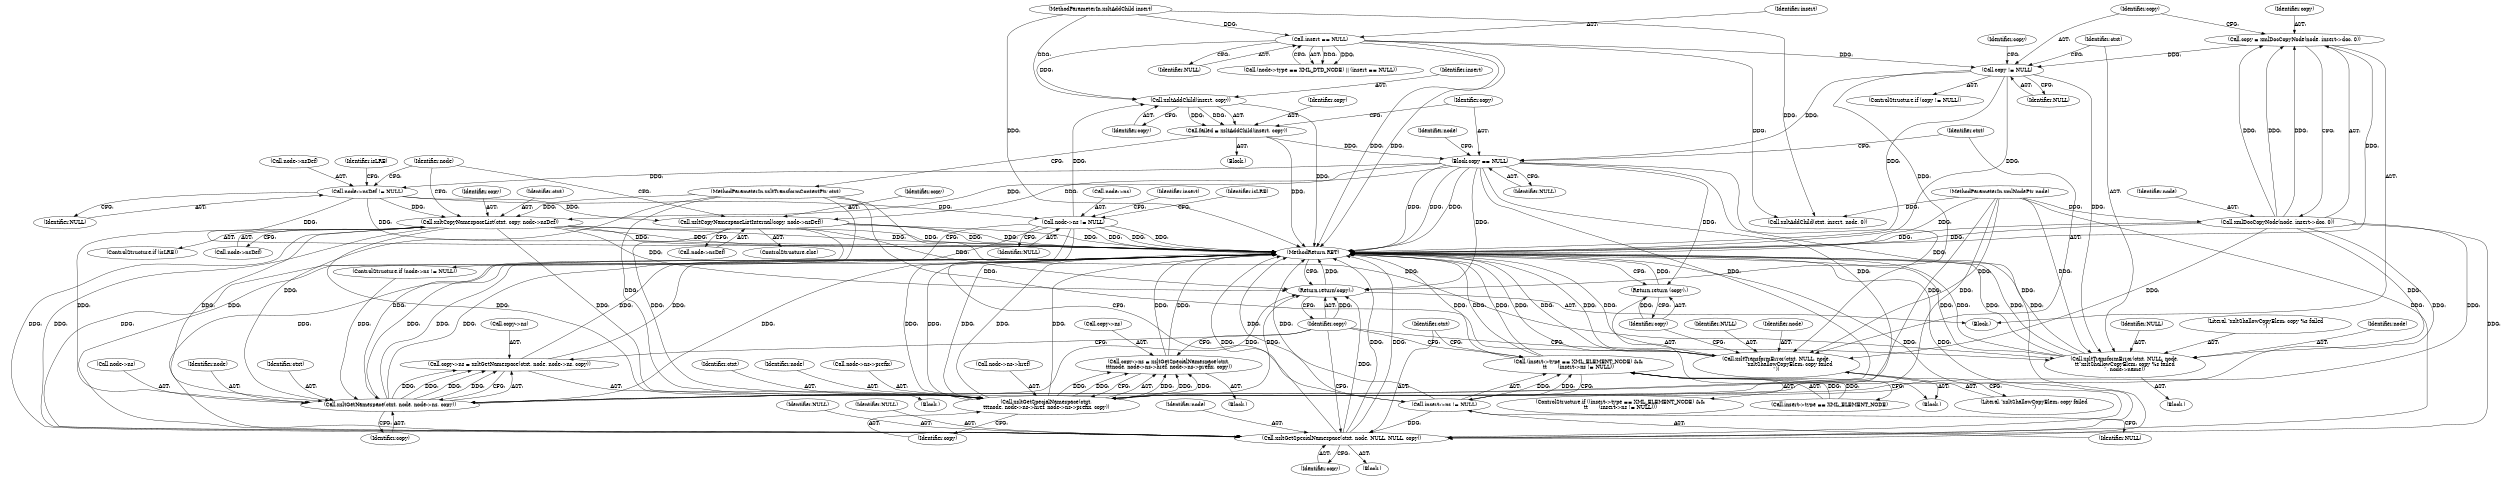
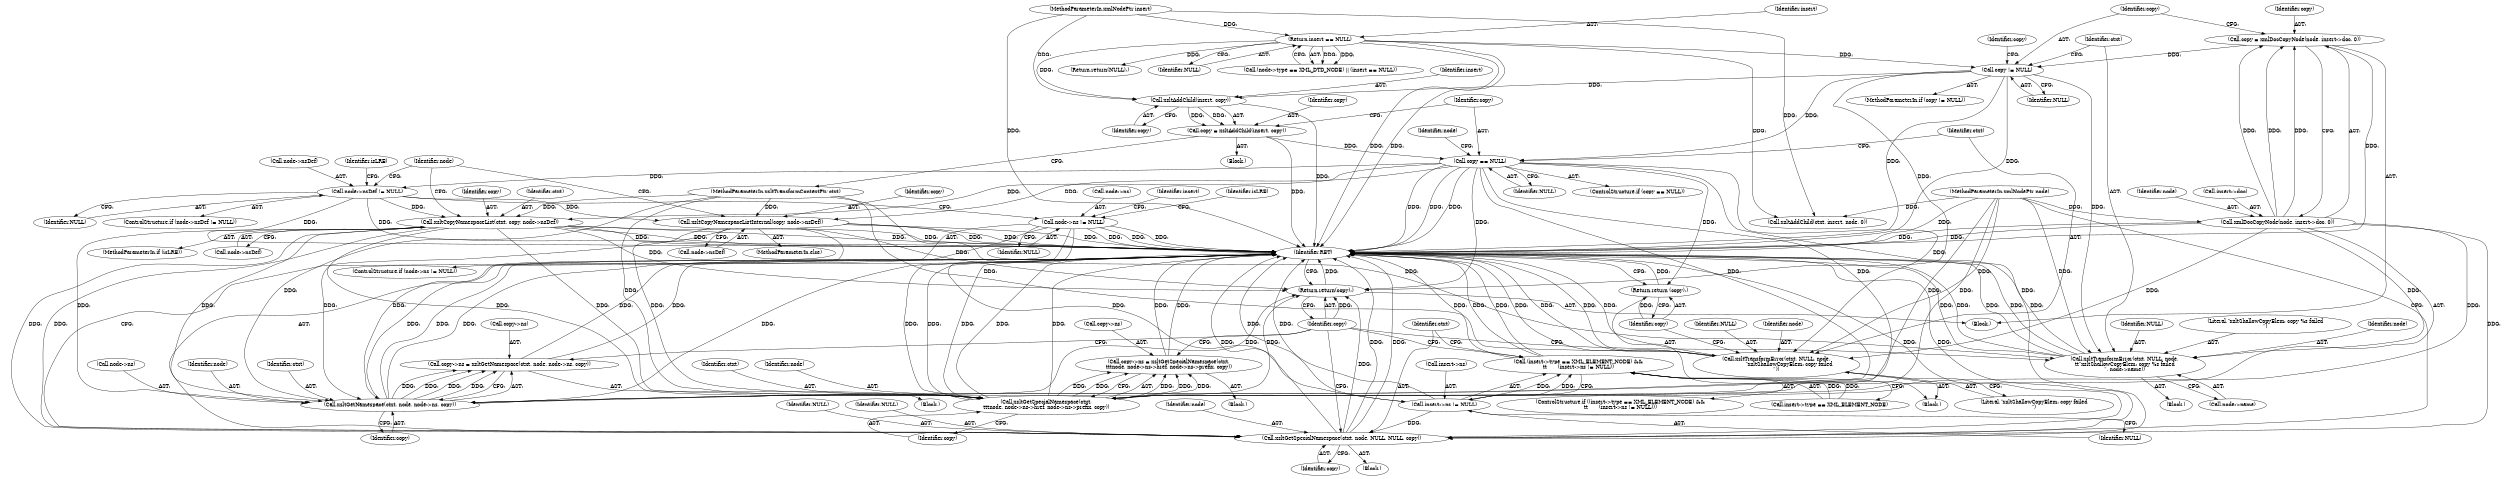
node "(MethodParameterIn,xsltAddChild insert)": label "(MethodParameterIn,xsltAddChild insert)" -> "(MethodParameterIn,xmlNodePtr insert)"
node "(Call,insert == NULL)": label "(Call,insert == NULL)" -> "(Return,insert == NULL)"
node "(Return,return(NULL);)": added
node "(ControlStructure,if (copy != NULL))": label "(ControlStructure,if (copy != NULL))" -> "(MethodParameterIn,if (copy != NULL))"
node "(Call,failed = xsltAddChild(insert, copy))": label "(Call,failed = xsltAddChild(insert, copy))" -> "(Call,copy = xsltAddChild(insert, copy))"
edge "(Call,node->ns != NULL)" -> "(Call,xsltAddChild(insert, copy))": now "(Call,copy != NULL)" -> "(Call,xsltAddChild(insert, copy))"
node "(Block,copy == NULL)": label "(Block,copy == NULL)" -> "(Call,copy == NULL)"
node "(ControlStructure,if (copy == NULL))": added
node "(Call,insert->doc)": added
edge "(Call,node->nsDef != NULL)" -> "(Call,node->ns != NULL)": label "DDG: " -> "CFG: "
node "(ControlStructure,if (node->nsDef != NULL))": added
edge "(Call,node->ns != NULL)" -> "(ControlStructure,if (node->ns != NULL))": label "CFG: " -> "AST: "
node "(ControlStructure,if (isLRE))": label "(ControlStructure,if (isLRE))" -> "(MethodParameterIn,if (isLRE))"
node "(ControlStructure,else)": label "(ControlStructure,else)" -> "(MethodParameterIn,else)"
node "(MethodReturn,RET)": label "(MethodReturn,RET)" -> "(Identifier,RET)"
edge "(Call,node->ns != NULL)" -> "(Call,insert->ns != NULL)": label "CFG: " -> "DDG: "
edge "(MethodParameterIn,xmlNodePtr node)" -> "(Call,xsltGetSpecialNamespace(ctxt, node, NULL, NULL, copy))": label "DDG: " -> "CFG: "
edge "(Call,xmlDocCopyNode(node, insert->doc, 0))" -> "(Call,xsltGetNamespace(ctxt, node, node->ns, copy))": label "DDG: " -> "AST: "
edge "(Call,xsltCopyNamespaceListInternal(copy, node->nsDef))" -> "(Call,xsltGetSpecialNamespace(ctxt, node, NULL, NULL, copy))": label "DDG: " -> "CFG: "
edge "(Call,node->ns != NULL)" -> "(Call,xsltGetSpecialNamespace(ctxt, node, NULL, NULL, copy))": label "DDG: " -> "AST: "
edge "(ControlStructure,if (node->ns != NULL))" -> "(Call,xsltGetNamespace(ctxt, node, node->ns, copy))": now "(Call,xsltCopyNamespaceListInternal(copy, node->nsDef))" -> "(Call,xsltGetNamespace(ctxt, node, node->ns, copy))"
node "(Call,node->ns->prefix)": removed
node "(Call,node->ns->href)": removed
node "(Call,insert->ns)": added
node "(Call,node->name)": added
edge "(MethodParameterIn,xsltTransformContextPtr ctxt)" -> "(Call,xsltGetSpecialNamespace(ctxt, node, NULL, NULL, copy))": now "(MethodParameterIn,xsltTransformContextPtr ctxt)" -> "(Call,xsltCopyNamespaceListInternal(copy, node->nsDef))"
